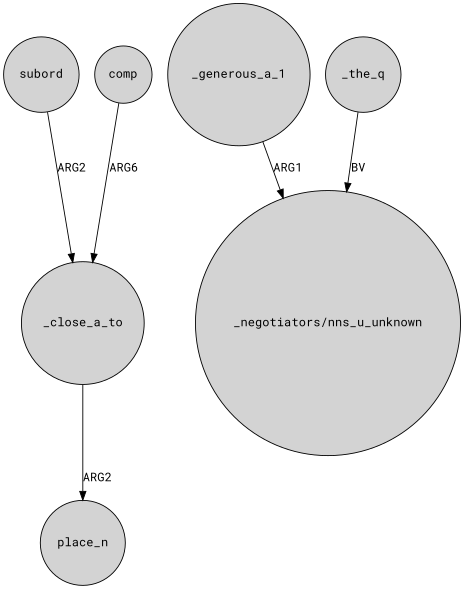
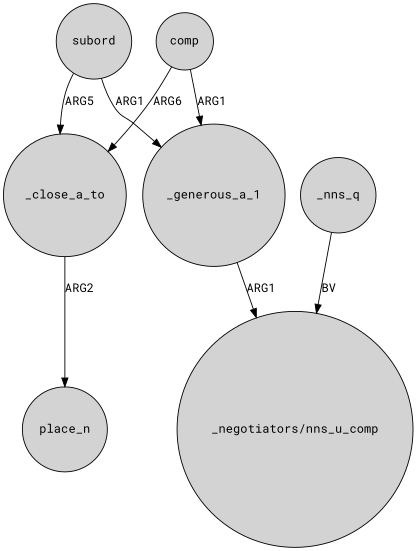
node "_the_q": label "_the_q" -> "_nns_q"
edge "comp" -> "_generous_a_1": added, label "ARG1"
edge "subord" -> "_generous_a_1": added, label "ARG1"
edge "subord" -> "_close_a_to": label "ARG2" -> "ARG5"
node "_negotiators/nns_u_unknown": label "_negotiators/nns_u_unknown" -> "_negotiators/nns_u_comp"
